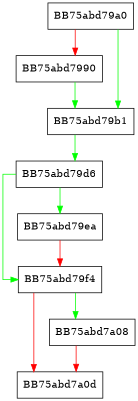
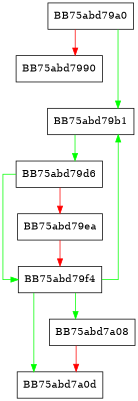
edge "BB75abd7990" -> "BB75abd79b1": now "BB75abd79f4" -> "BB75abd79b1"
edge "BB75abd79d6" -> "BB75abd79ea": color green -> red
edge "BB75abd79f4" -> "BB75abd7a0d": color red -> green
